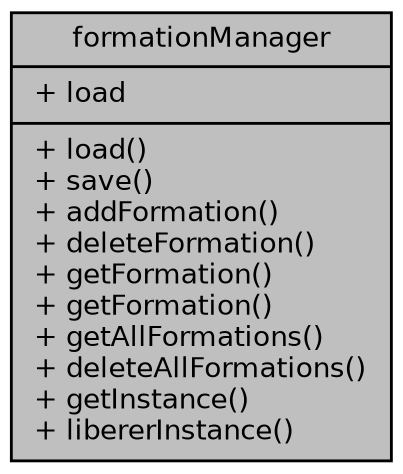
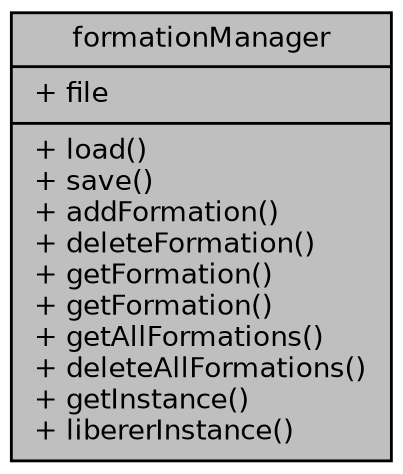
node "formationManager": text "+ load" -> "+ file"
